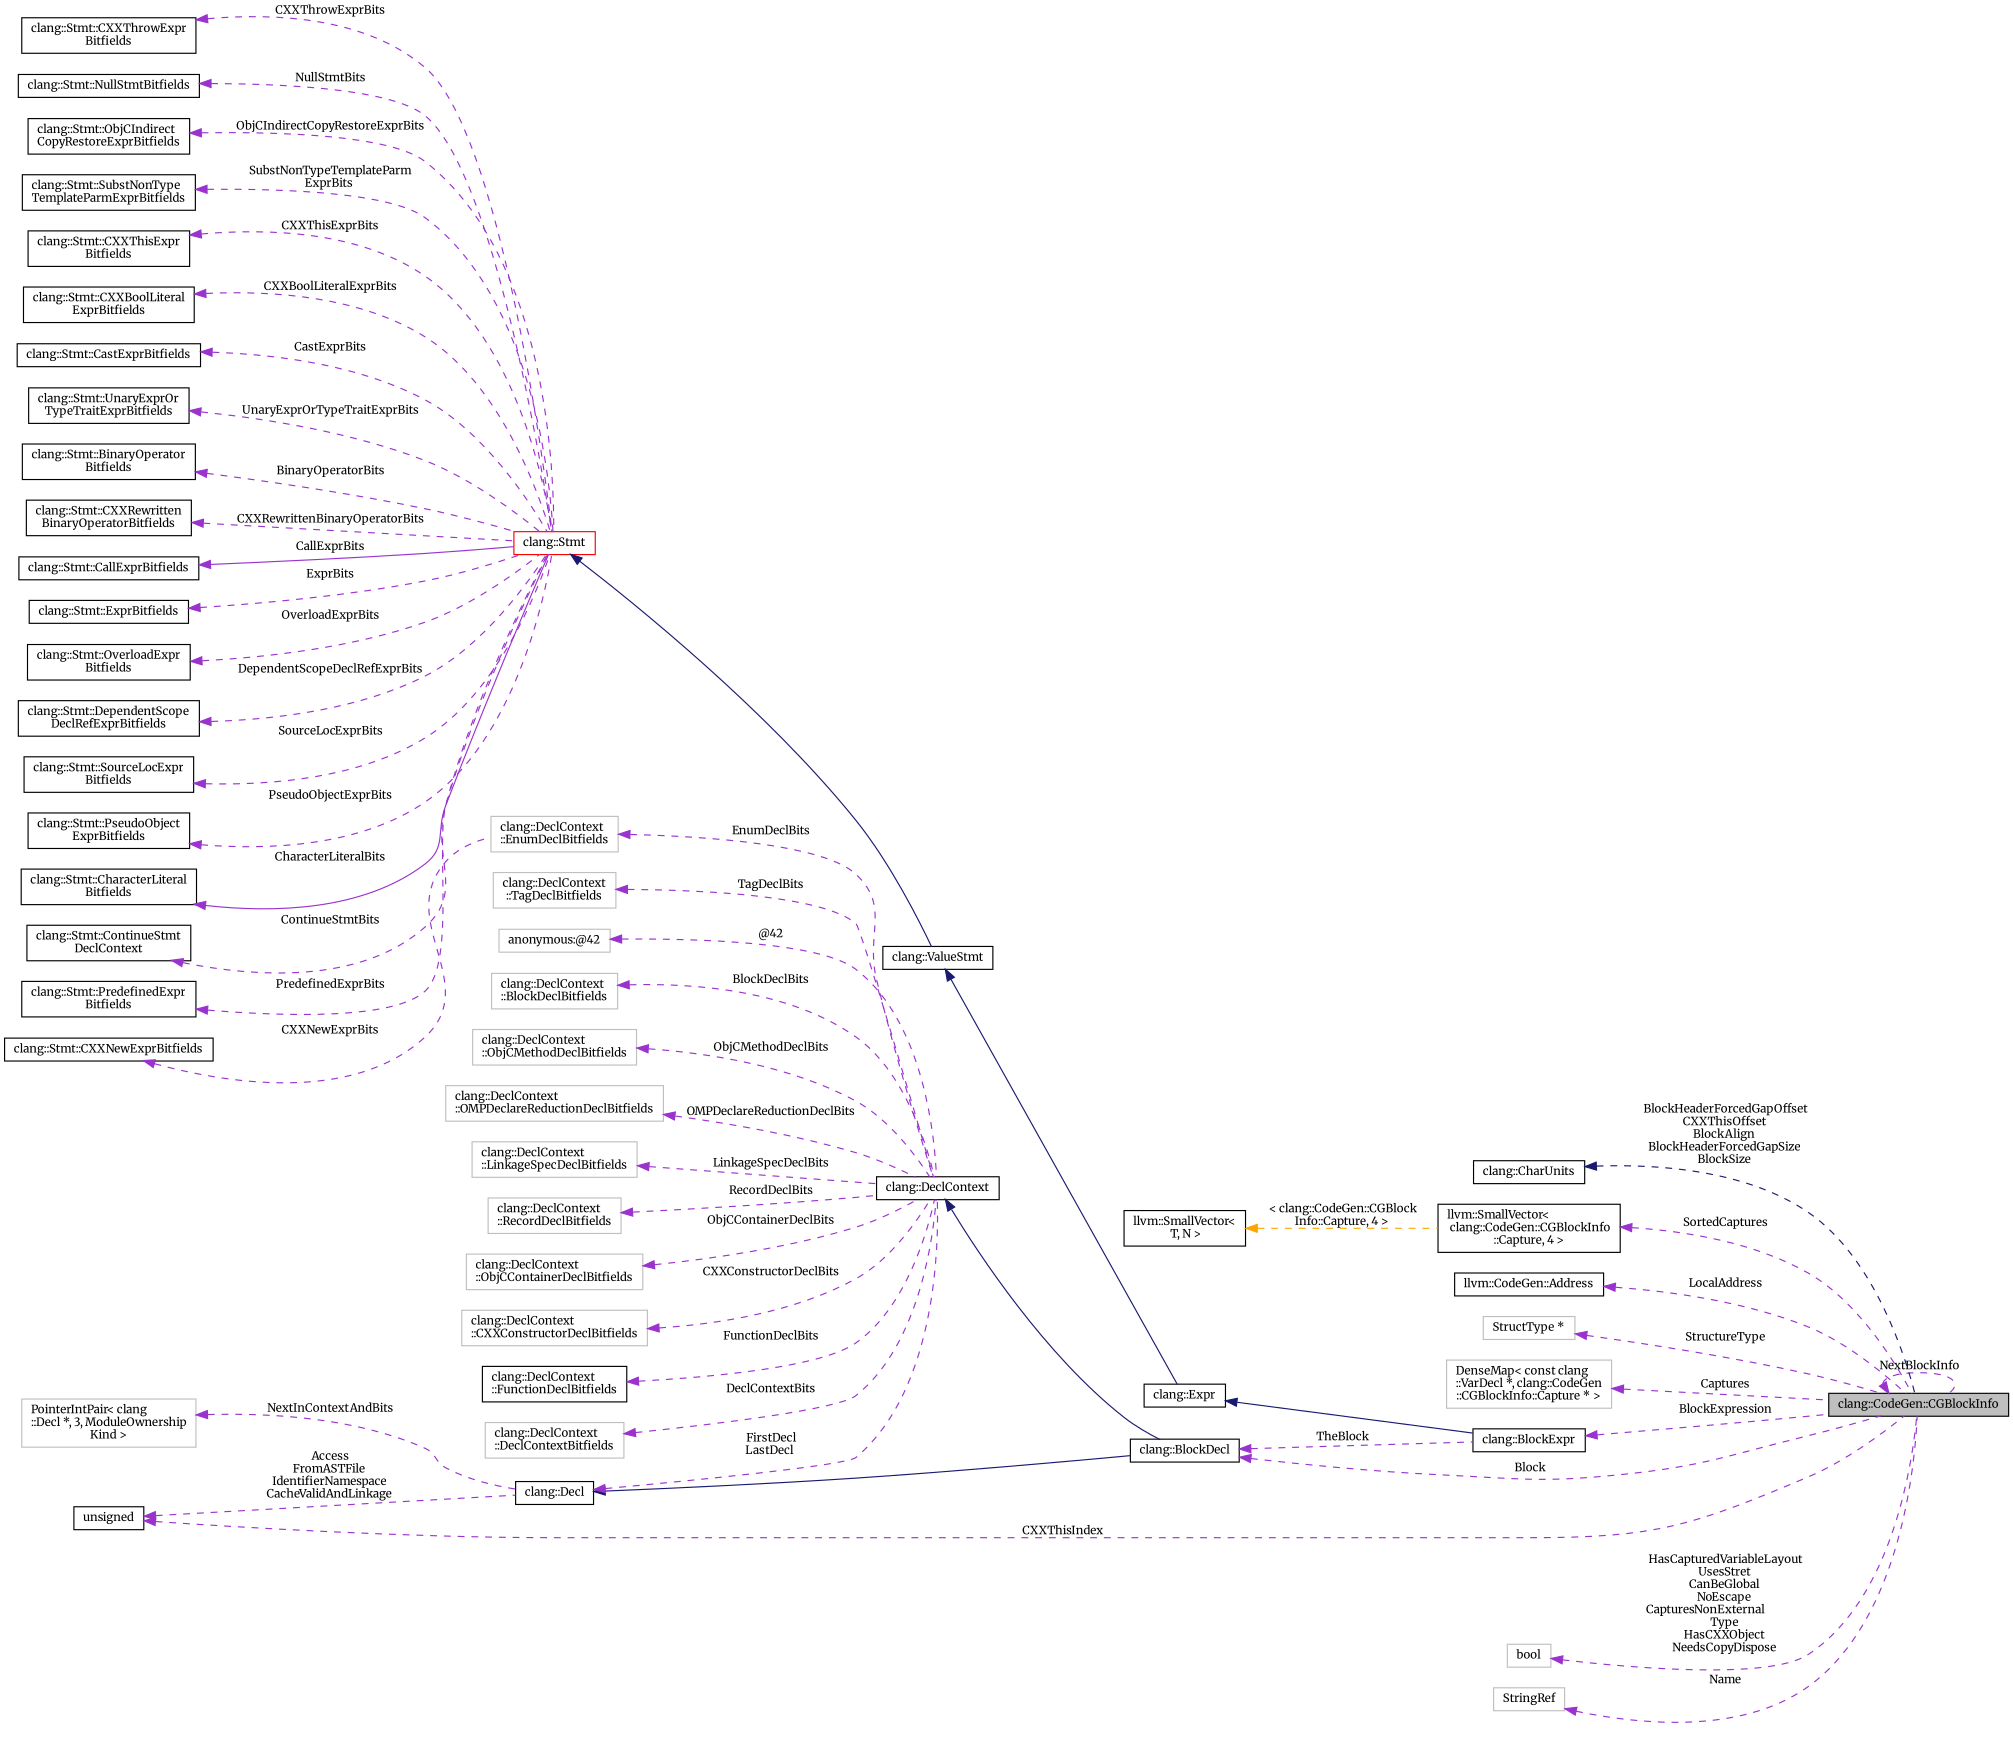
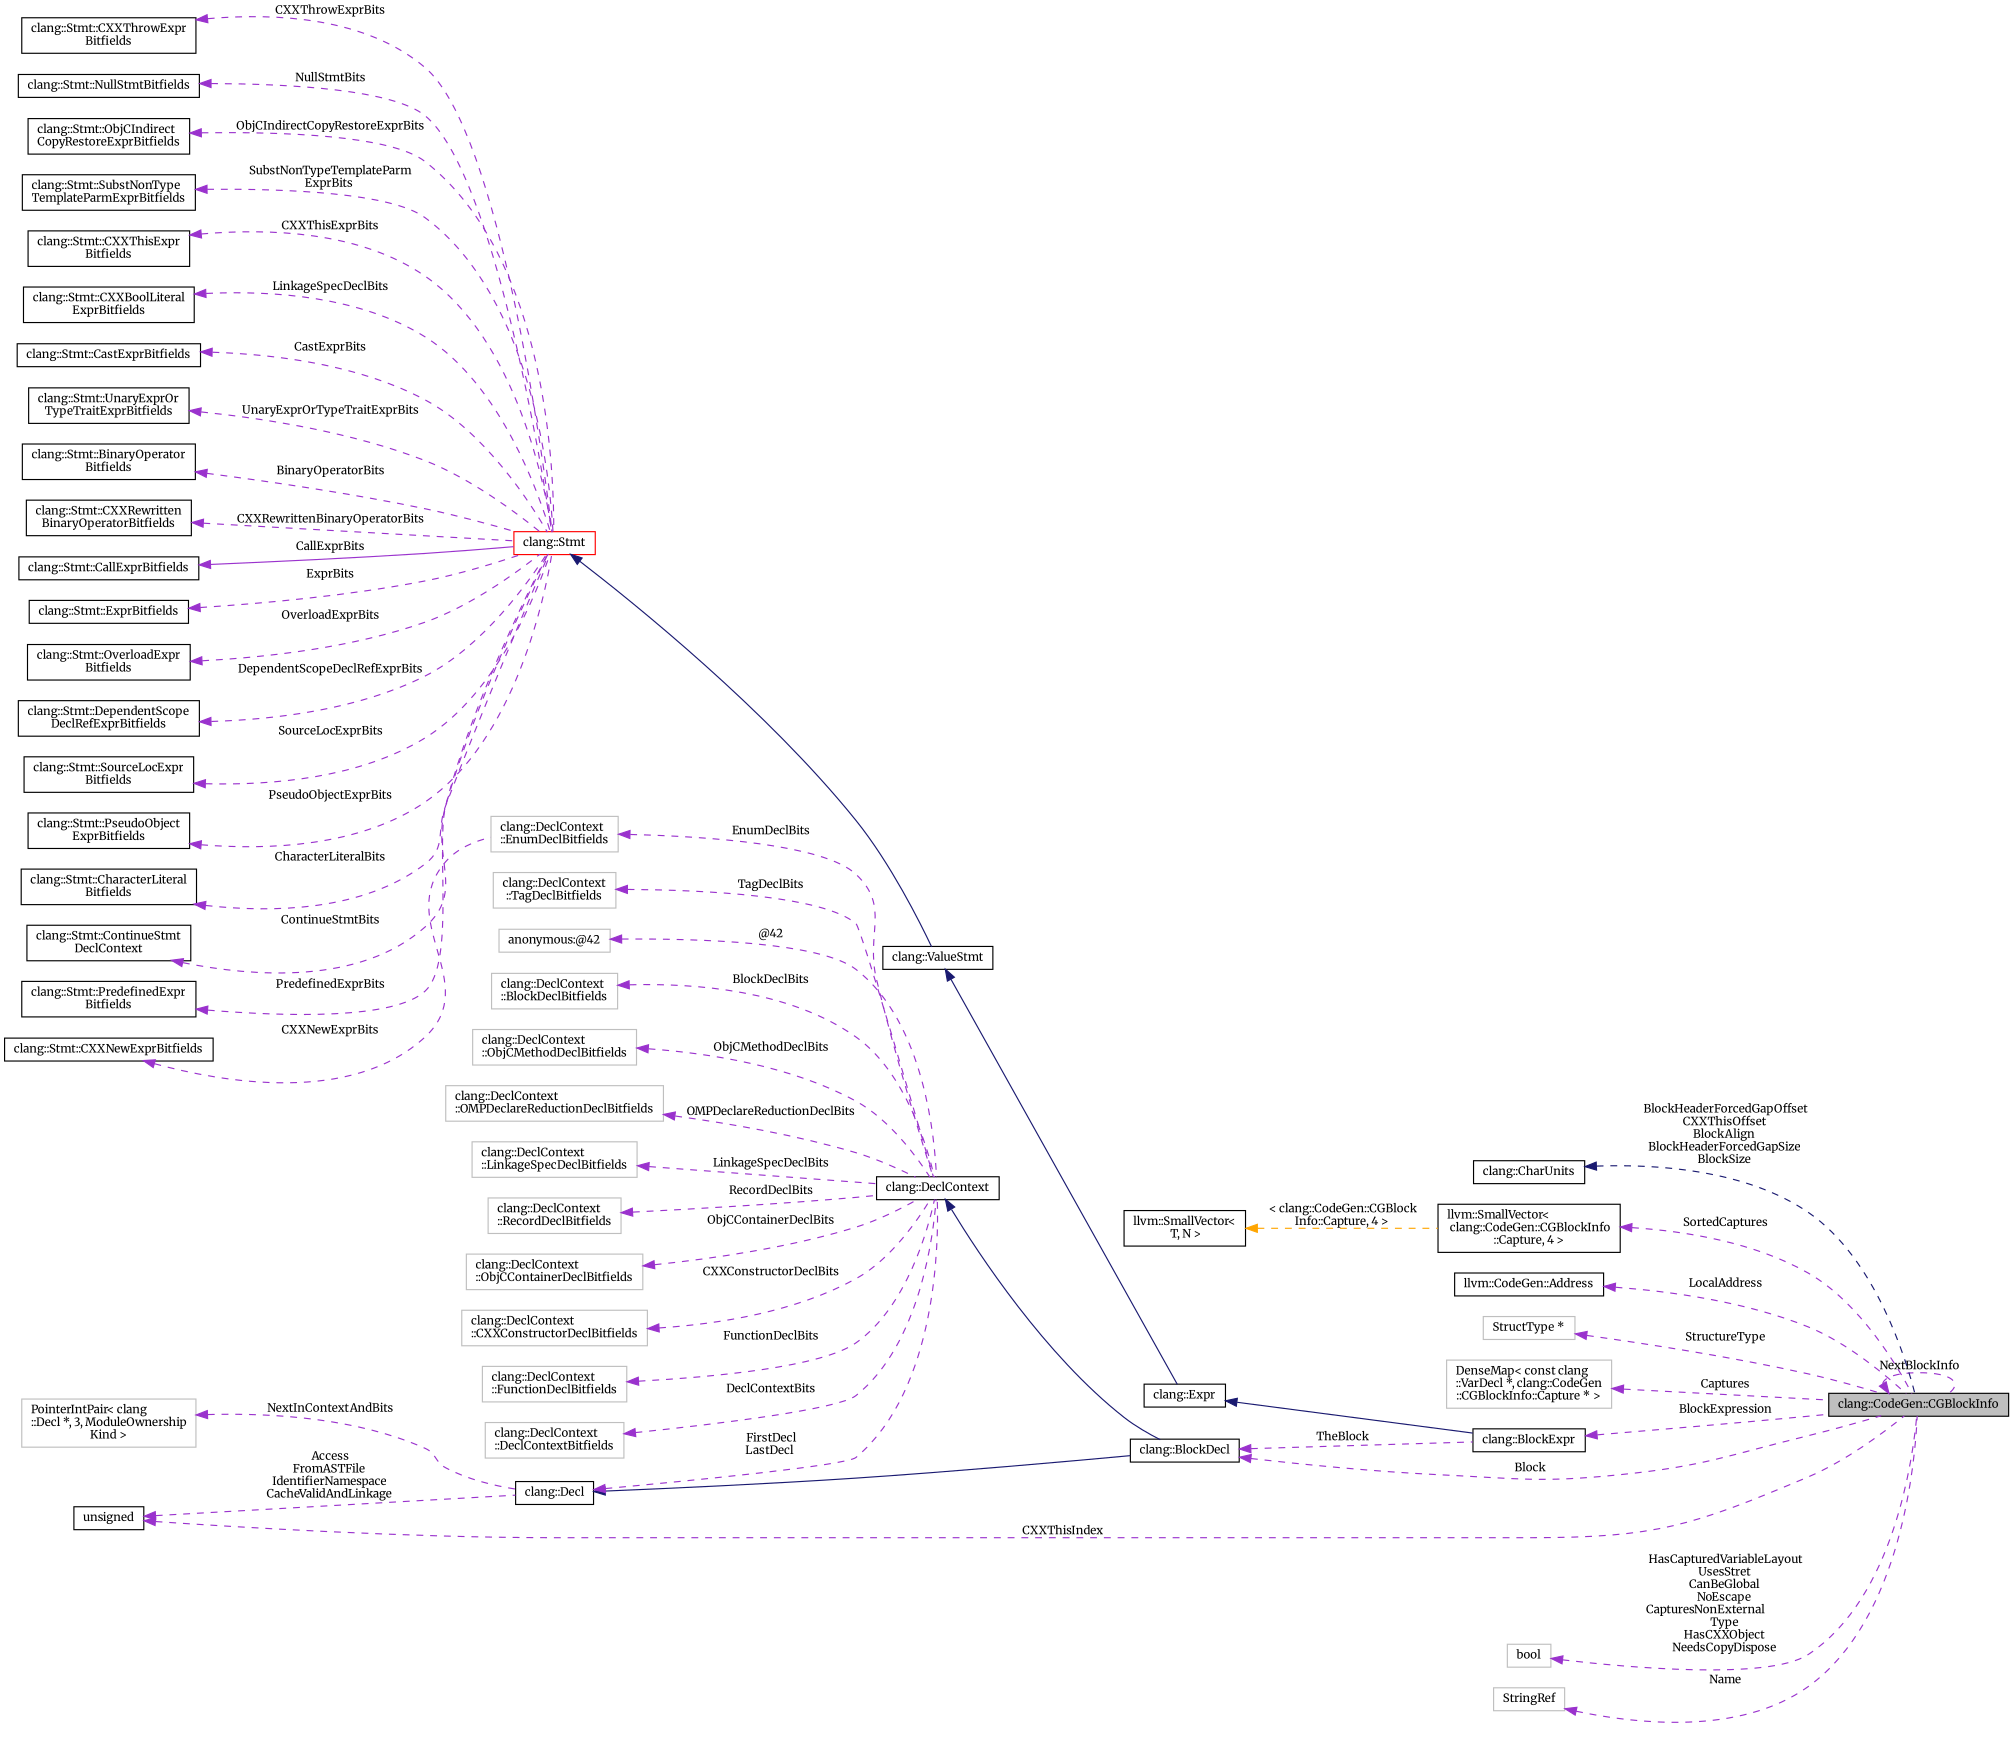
edge "clang::Stmt" -> "clang::Stmt::CXXBoolLiteral ExprBitfields": label " CXXBoolLiteralExprBits" -> " LinkageSpecDeclBits"
edge "clang::Stmt" -> "clang::Stmt::CharacterLiteral Bitfields": style solid -> dashed
node "clang::DeclContext ::FunctionDeclBitfields": color black -> grey75
